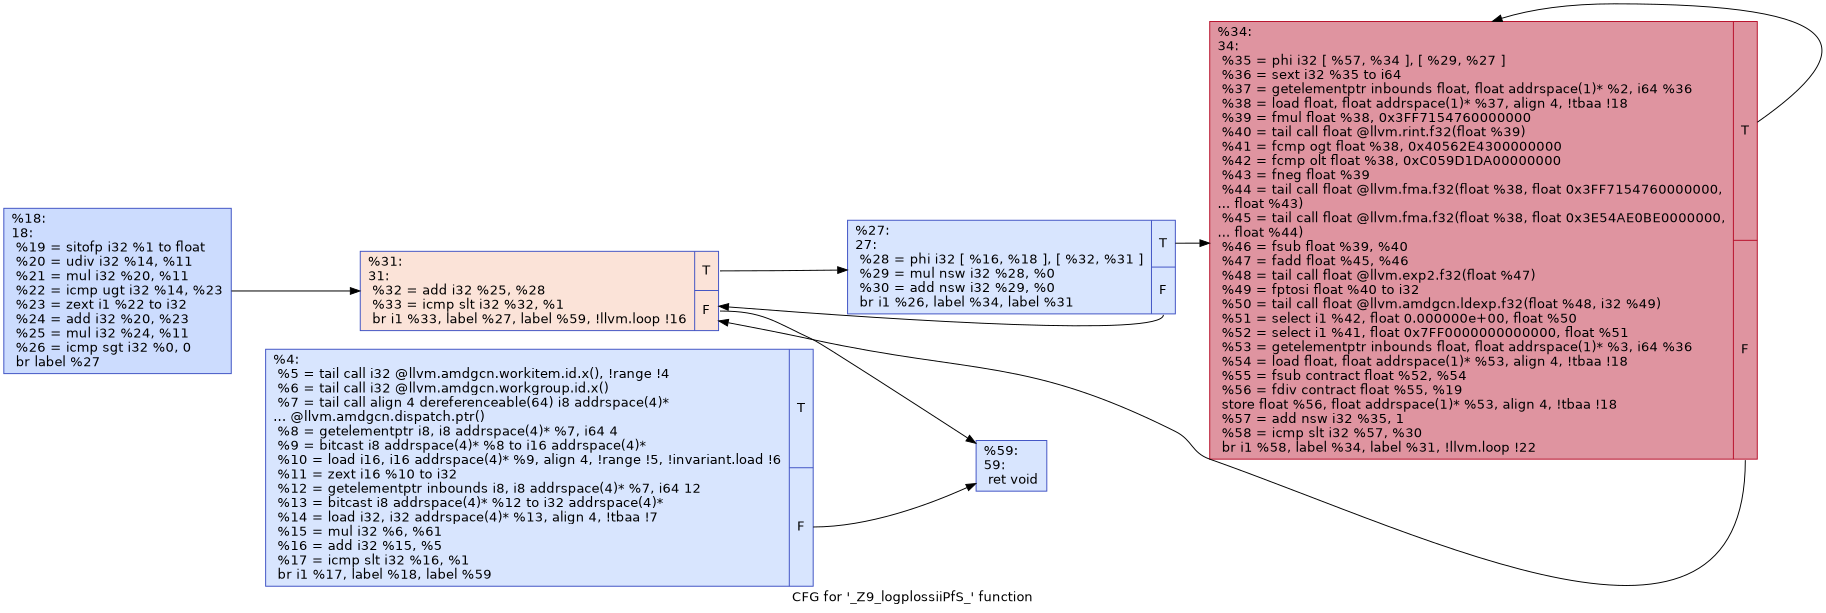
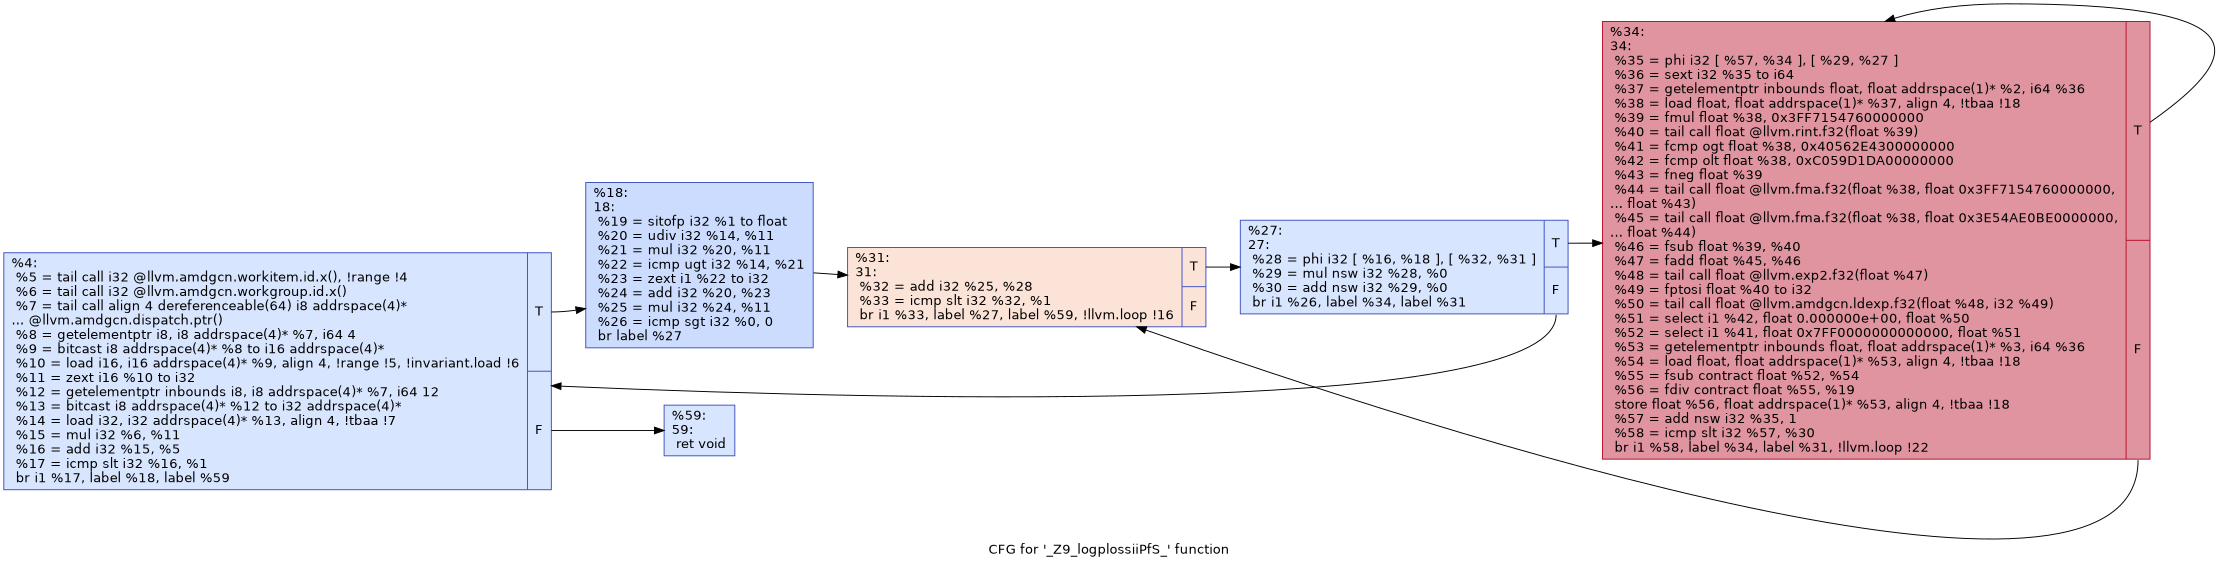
node "%18:": text "%22 = icmp ugt i32 %14, %23" -> "%22 = icmp ugt i32 %14, %21"
edge "%4:" -> "%18:": added
edge "%27:" -> "%31:": now "%27:" -> "%4:"
edge "%31:" -> "%59:": removed
node "%4:": text "%15 = mul i32 %6, %61" -> "%15 = mul i32 %6, %11"
